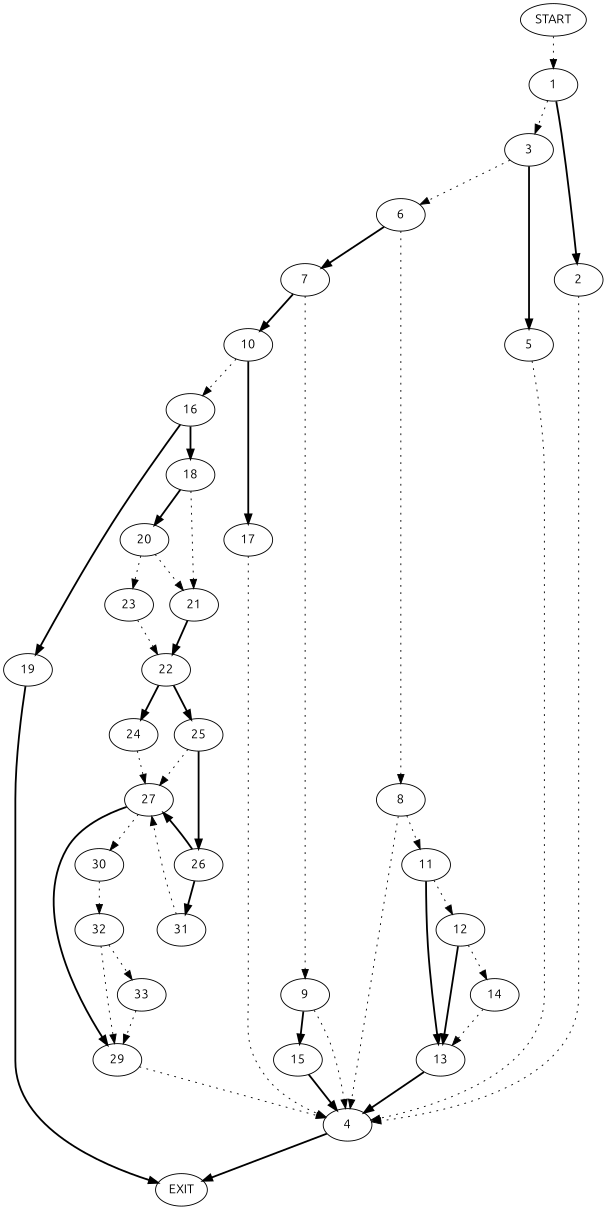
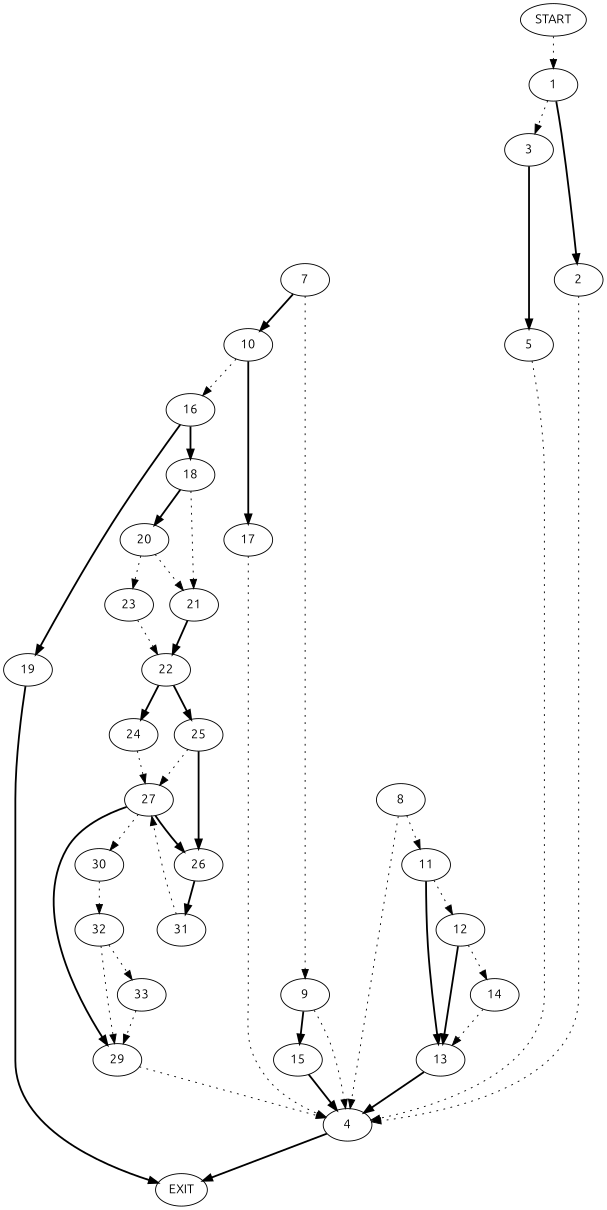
node "6": removed
edge "26" -> "27": reversed
